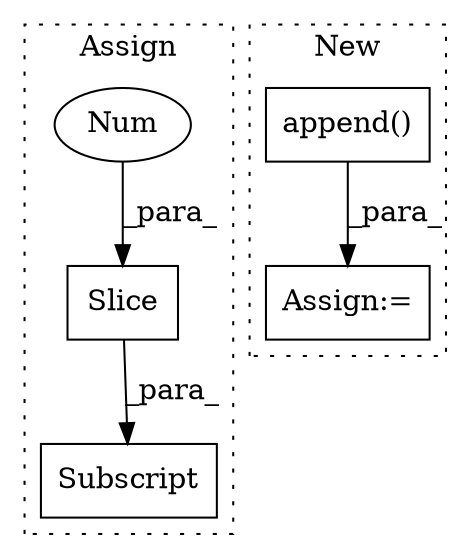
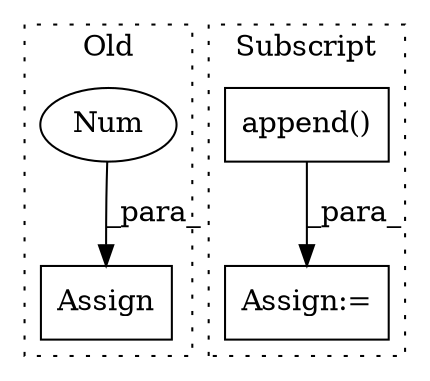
cluster "Assign": label "Assign" -> "Old"
cluster "New": label "New" -> "Subscript"
node "Slice": label "Slice" -> "Assign"
node "Subscript": removed
